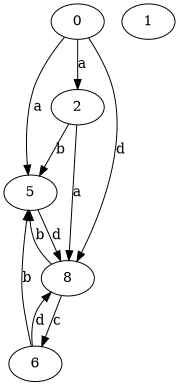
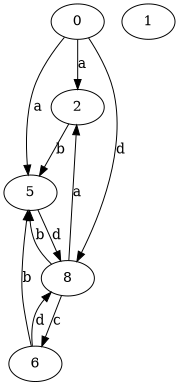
edge "2" -> "8": reversed
